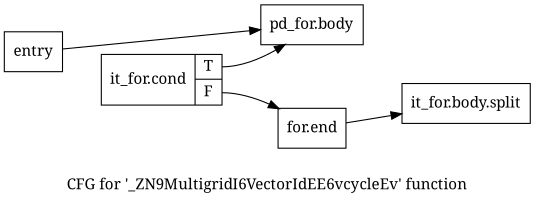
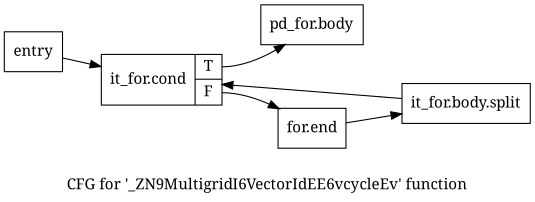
edge "entry" -> "pd_for.body": now "entry" -> "it_for.cond"
edge "it_for.body.split" -> "it_for.cond": added
